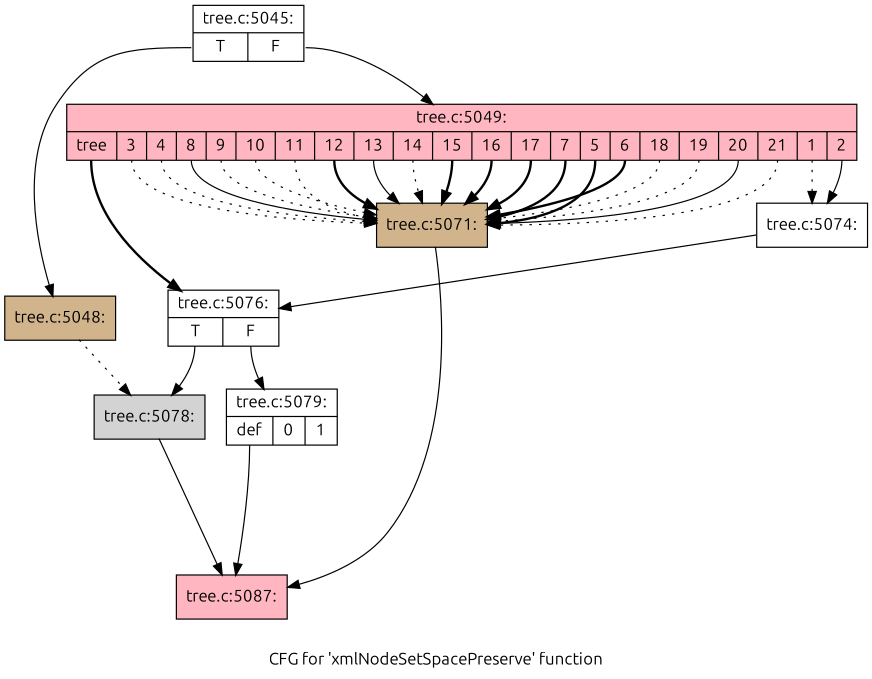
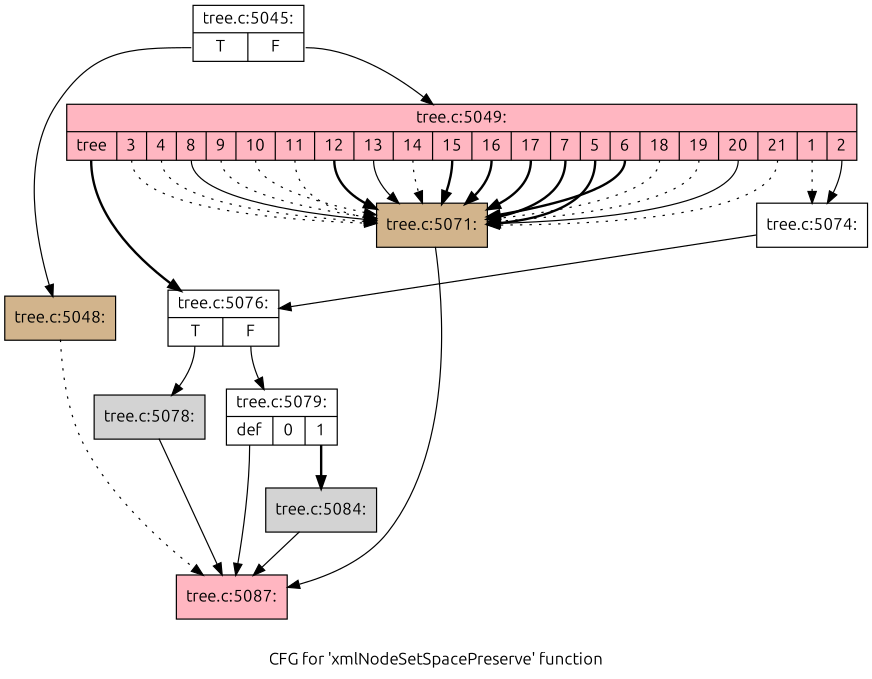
edge "tree.c:5048:" -> "tree.c:5078:": now "tree.c:5048:" -> "tree.c:5087:"
node "tree.c:5084:": added
